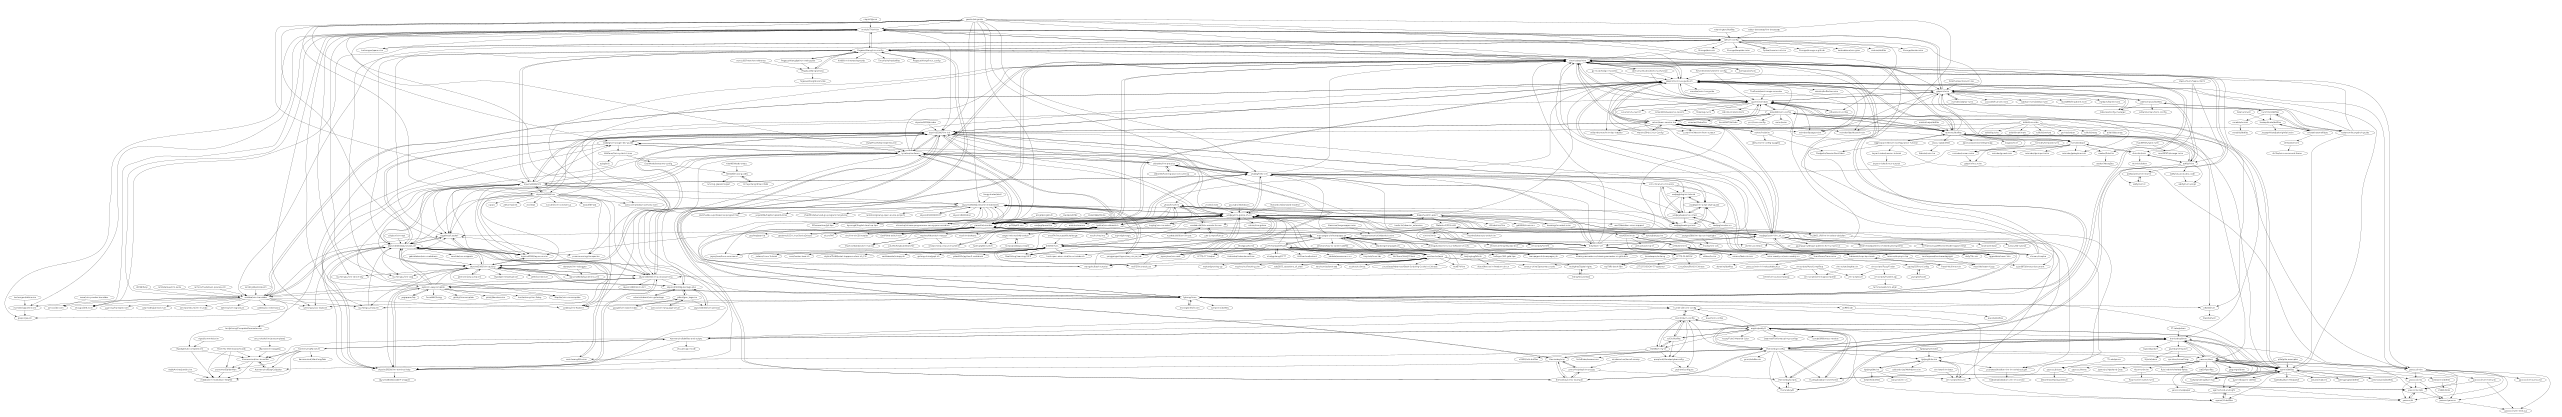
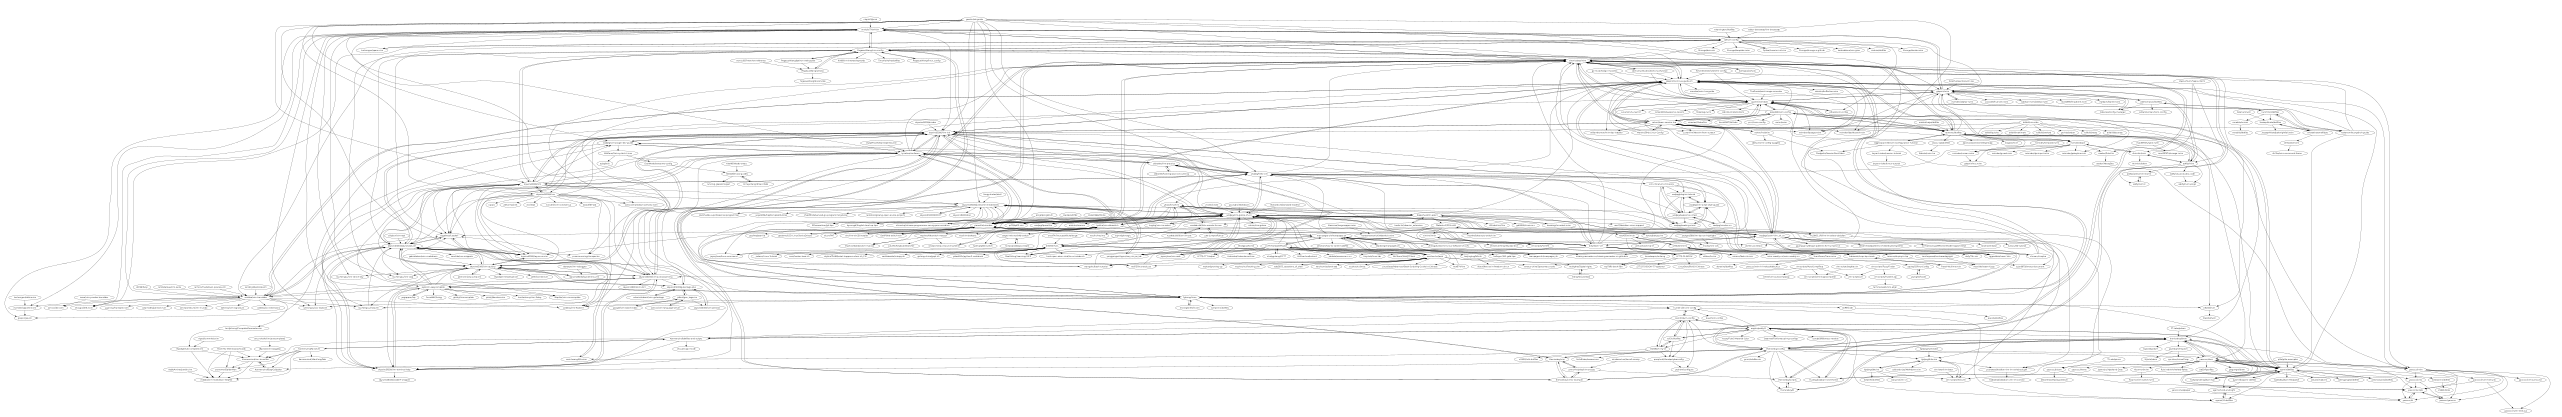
edge "yaocccc/dwm" -> "yaocccc/wallpaper": removed
edge "yaocccc/yaocccc" -> "yaocccc/nvim-lines.lua": now "yaocccc/yaocccc" -> "yaocccc/scripts"
